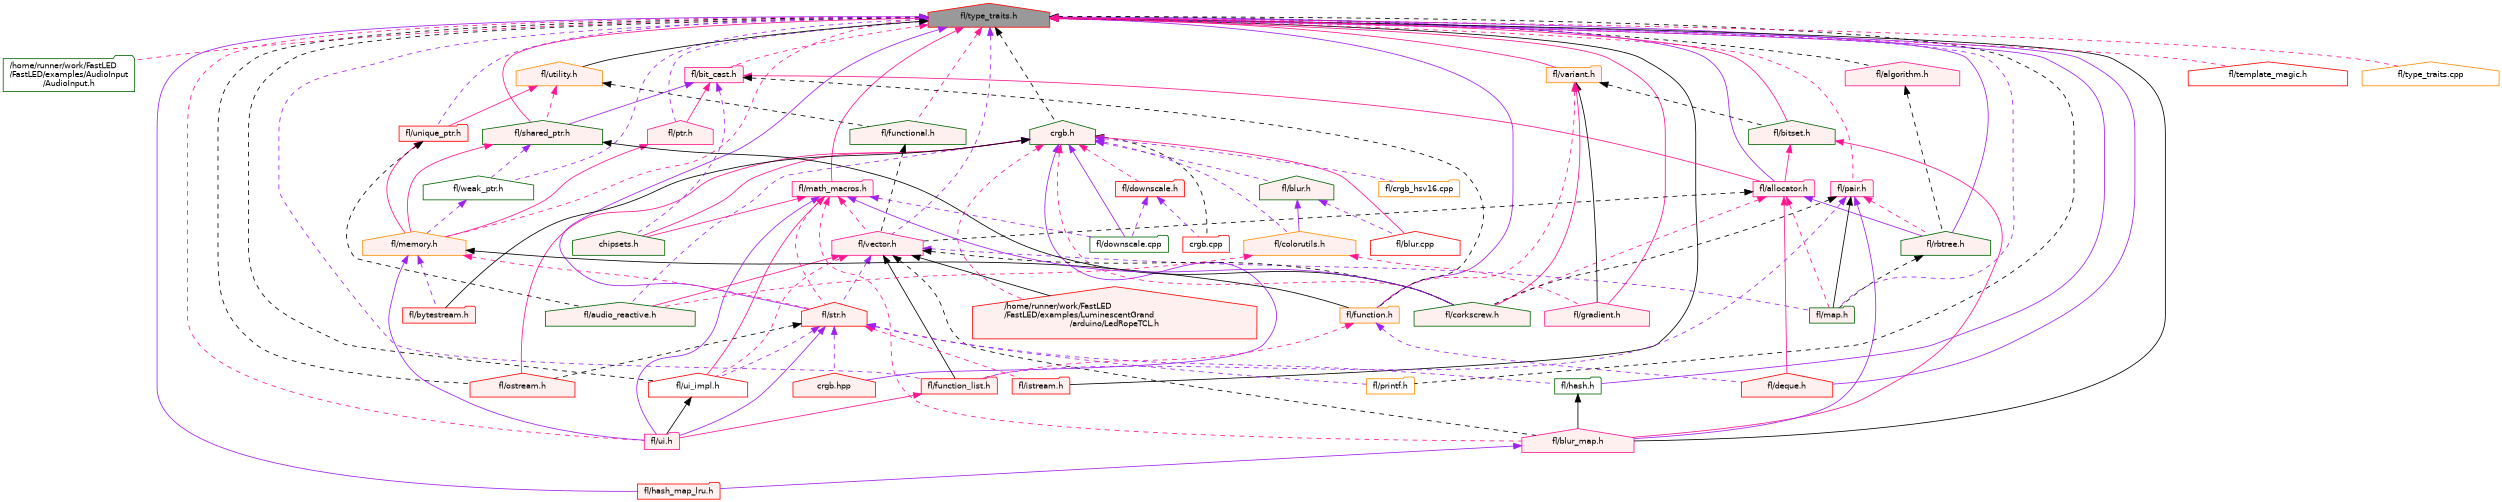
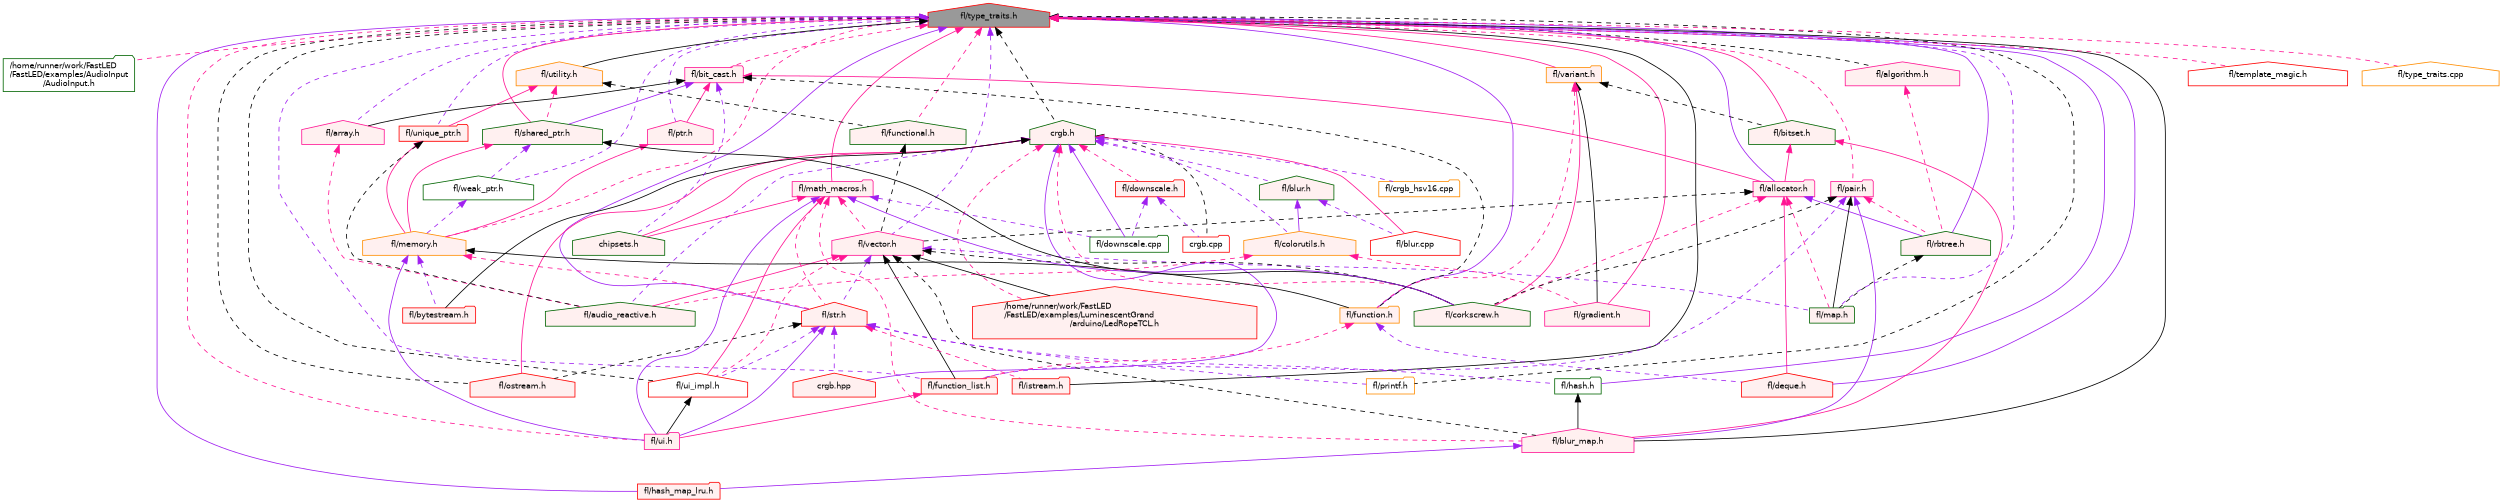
node "fl/array.h": added
edge "fl/rbtree.h" -> "fl/algorithm.h": color black -> deeppink
